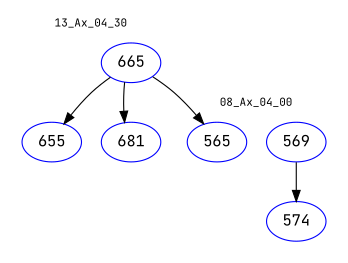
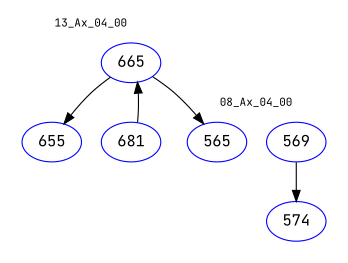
cluster "13_Ax_04_30": label "13_Ax_04_30" -> "13_Ax_04_00"
edge "665" -> "681": reversed
